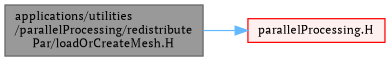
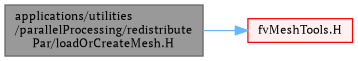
node "parallelProcessing.H": label "parallelProcessing.H" -> "fvMeshTools.H"
